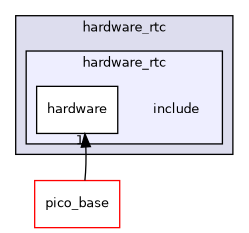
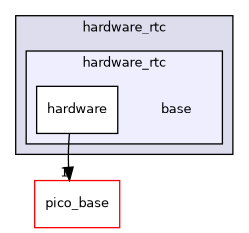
node "include": label "include" -> "base"
edge "pico_base" -> "hardware": reversed
